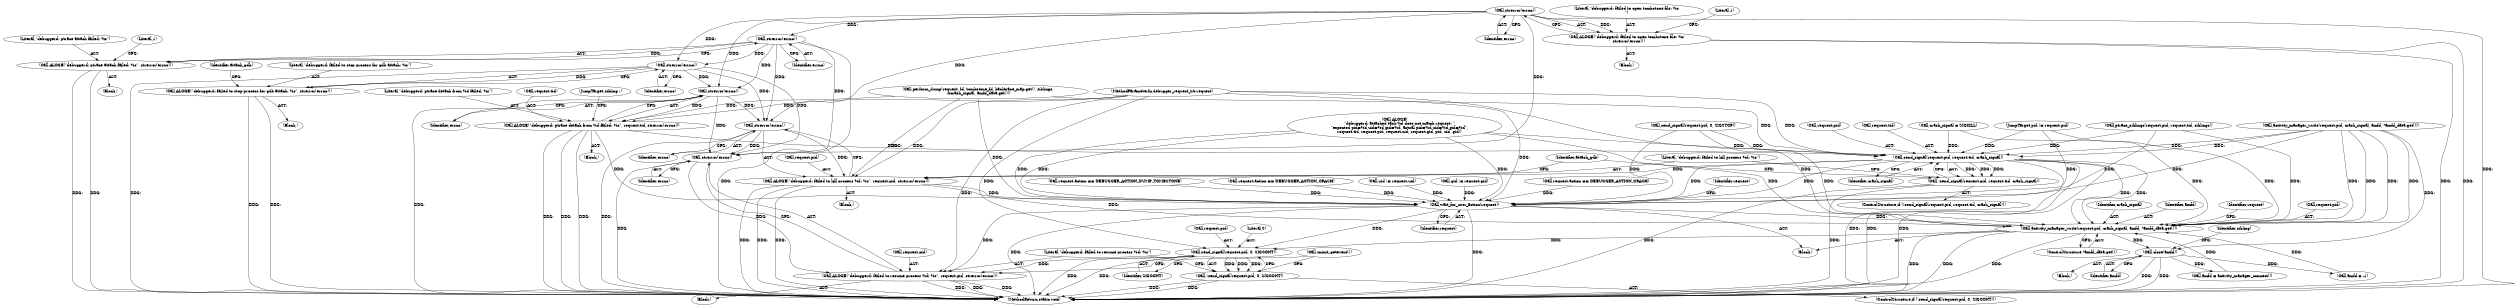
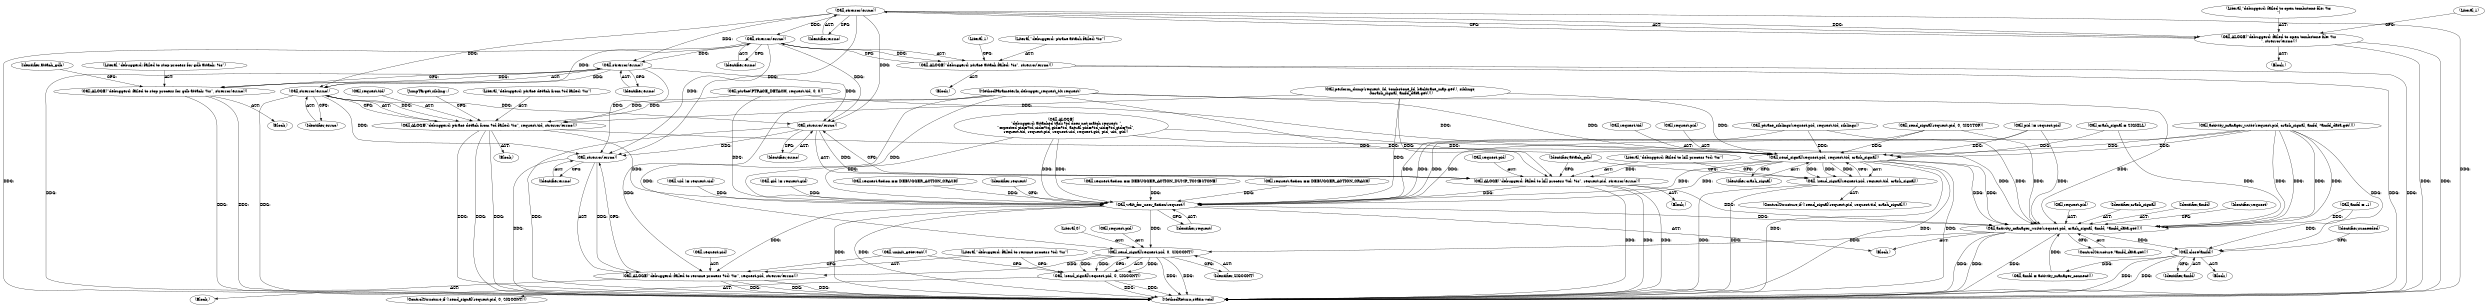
node "(Call,ptrace(PTRACE_DETACH, request.tid, 0, 0))": added
node "(JumpTarget,pid != request.pid)": label "(JumpTarget,pid != request.pid)" -> "(Call,pid != request.pid)"
node "(Identifier,sibling)": label "(Identifier,sibling)" -> "(Identifier,succeeded)"
edge "(Call,close(amfd))" -> "(Call,amfd = -1)": reversed
